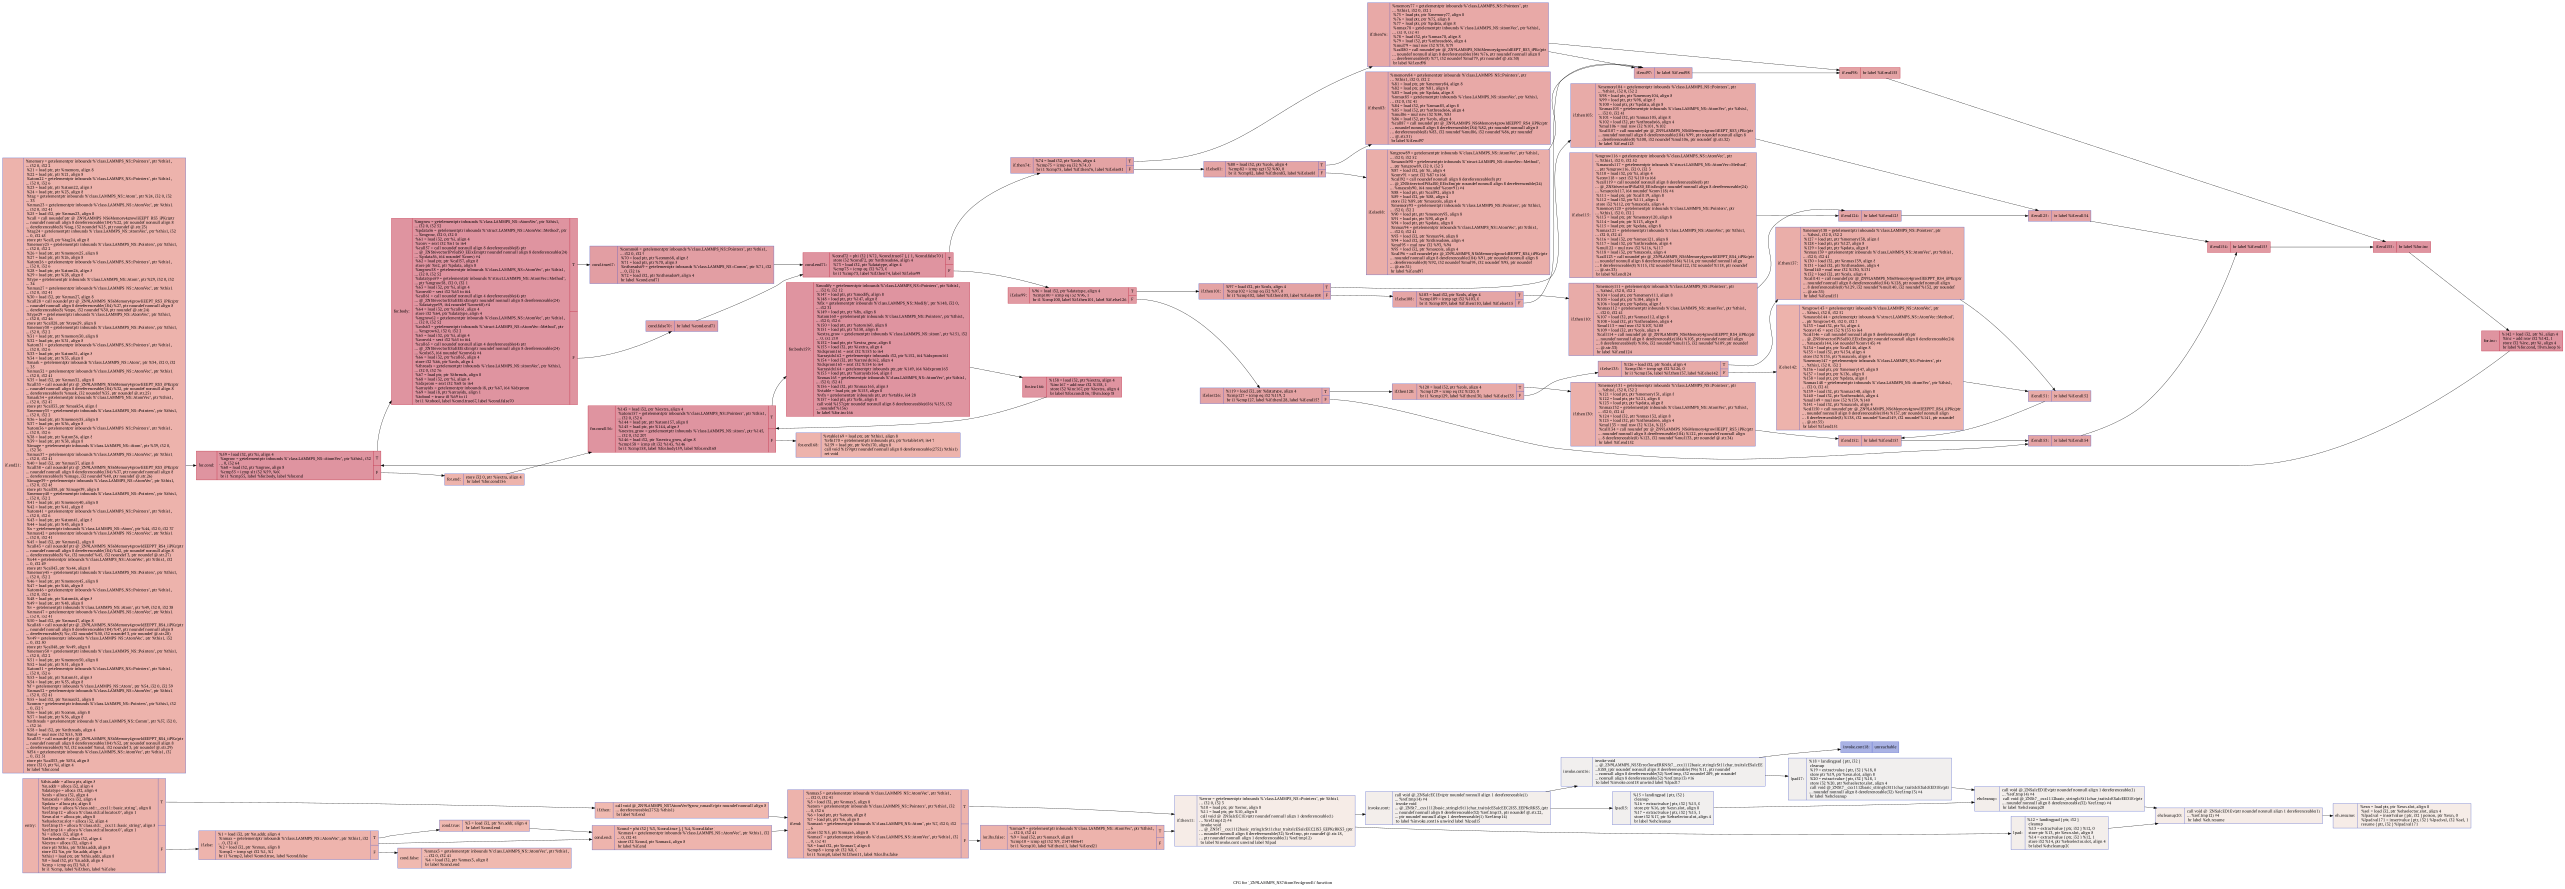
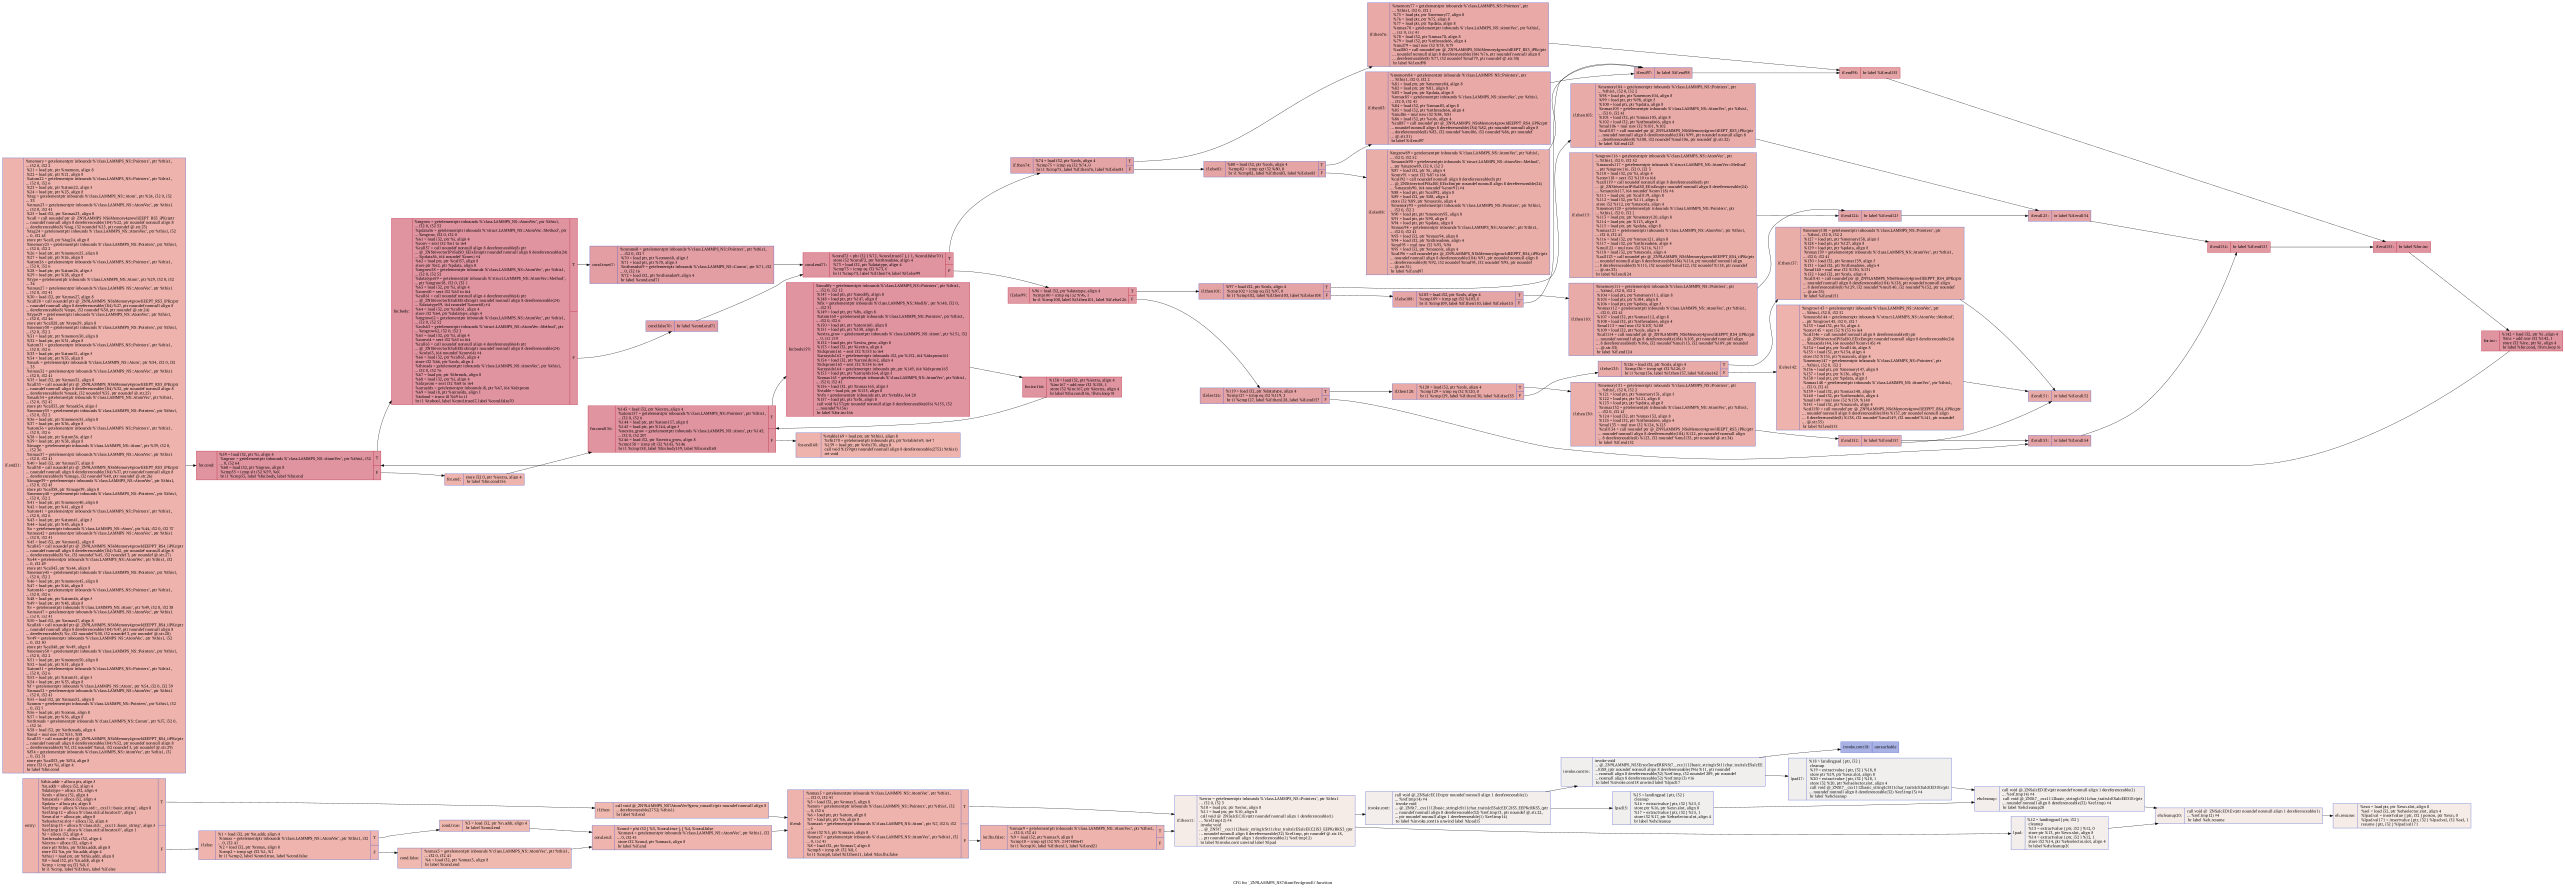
edge "if.then76:" -> "if.end97:": now "if.then83:" -> "if.end97:"
edge "if.end151:" -> "if.end152:": reversed
edge "if.else:" -> "cond.end:": now "cond.false:" -> "cond.end:"
